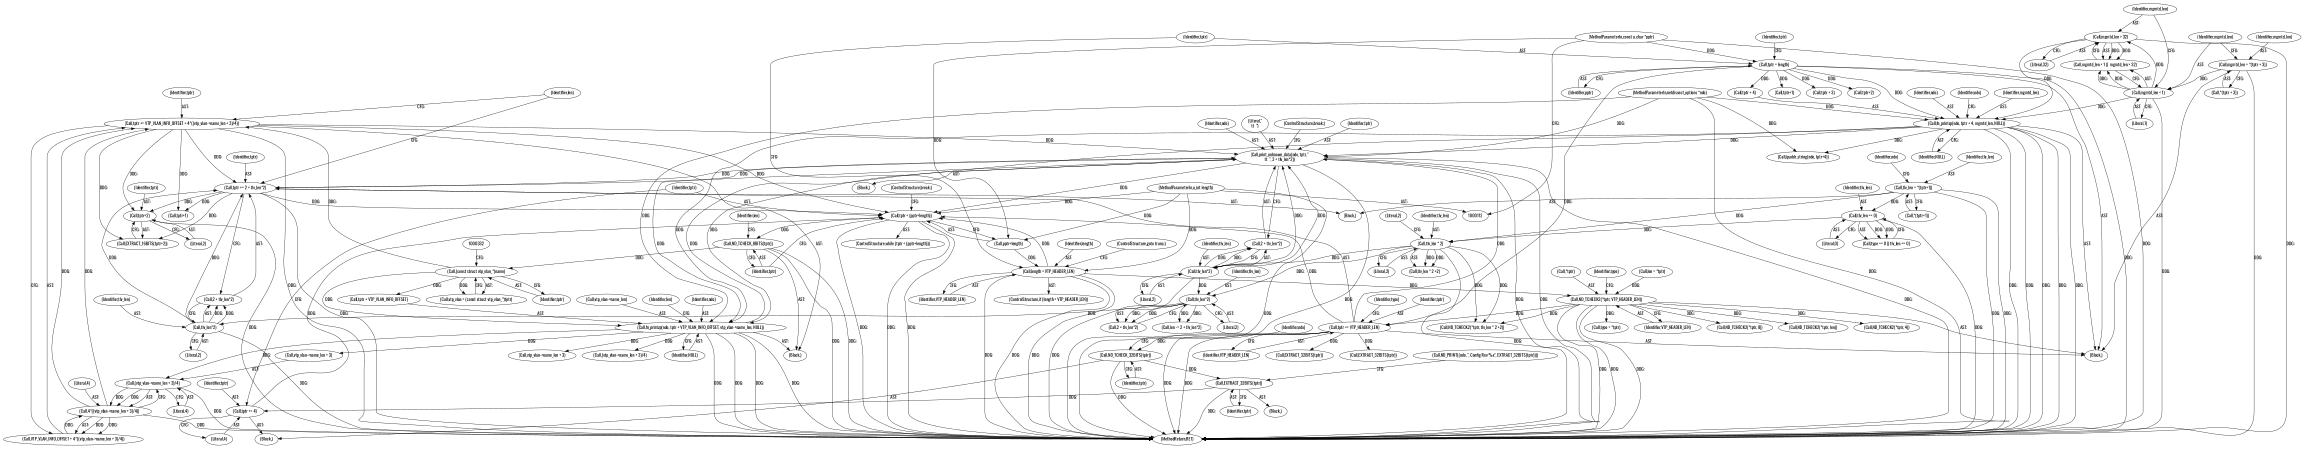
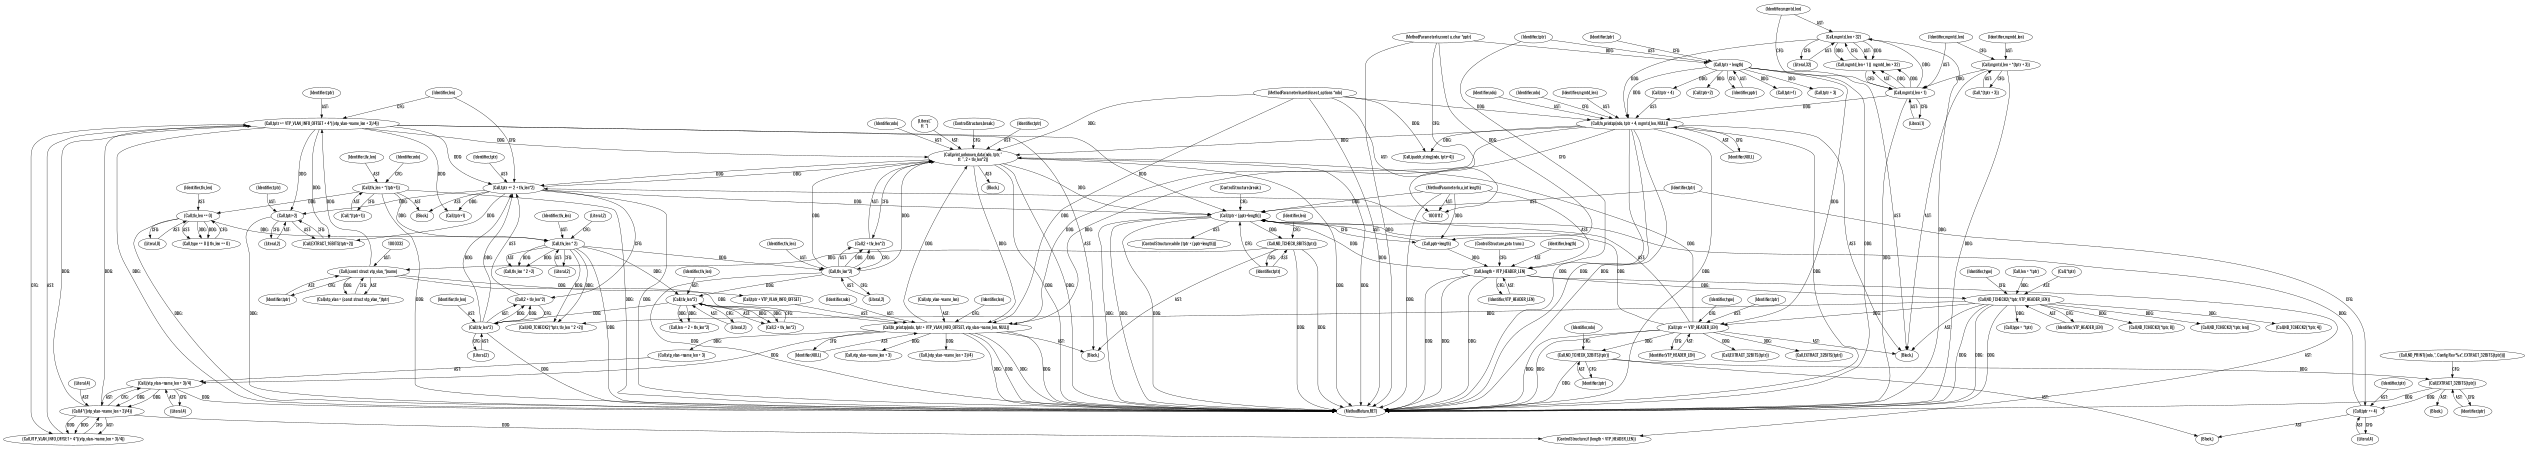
edge "(MethodParameterIn,netdissect_options *ndo)" -> "1000112": added, label "AST:"
edge "(MethodParameterIn,u_int length)" -> "(Call,length < VTP_HEADER_LEN)": label "DDG: " -> "AST: "
edge "1000332" -> "(Call,(const struct vtp_vlan_*)name)": label "CFG: " -> "AST: "
edge "(Call,VTP_VLAN_INFO_OFFSET + 4*((vtp_vlan->name_len + 3)/4))" -> "(Call,4*((vtp_vlan->name_len + 3)/4))": label "DDG: " -> "CFG: "
edge "(Call,4*((vtp_vlan->name_len + 3)/4))" -> "(MethodReturn,RET)": now "(Call,4*((vtp_vlan->name_len + 3)/4))" -> "(ControlStructure,if (length < VTP_HEADER_LEN))"
